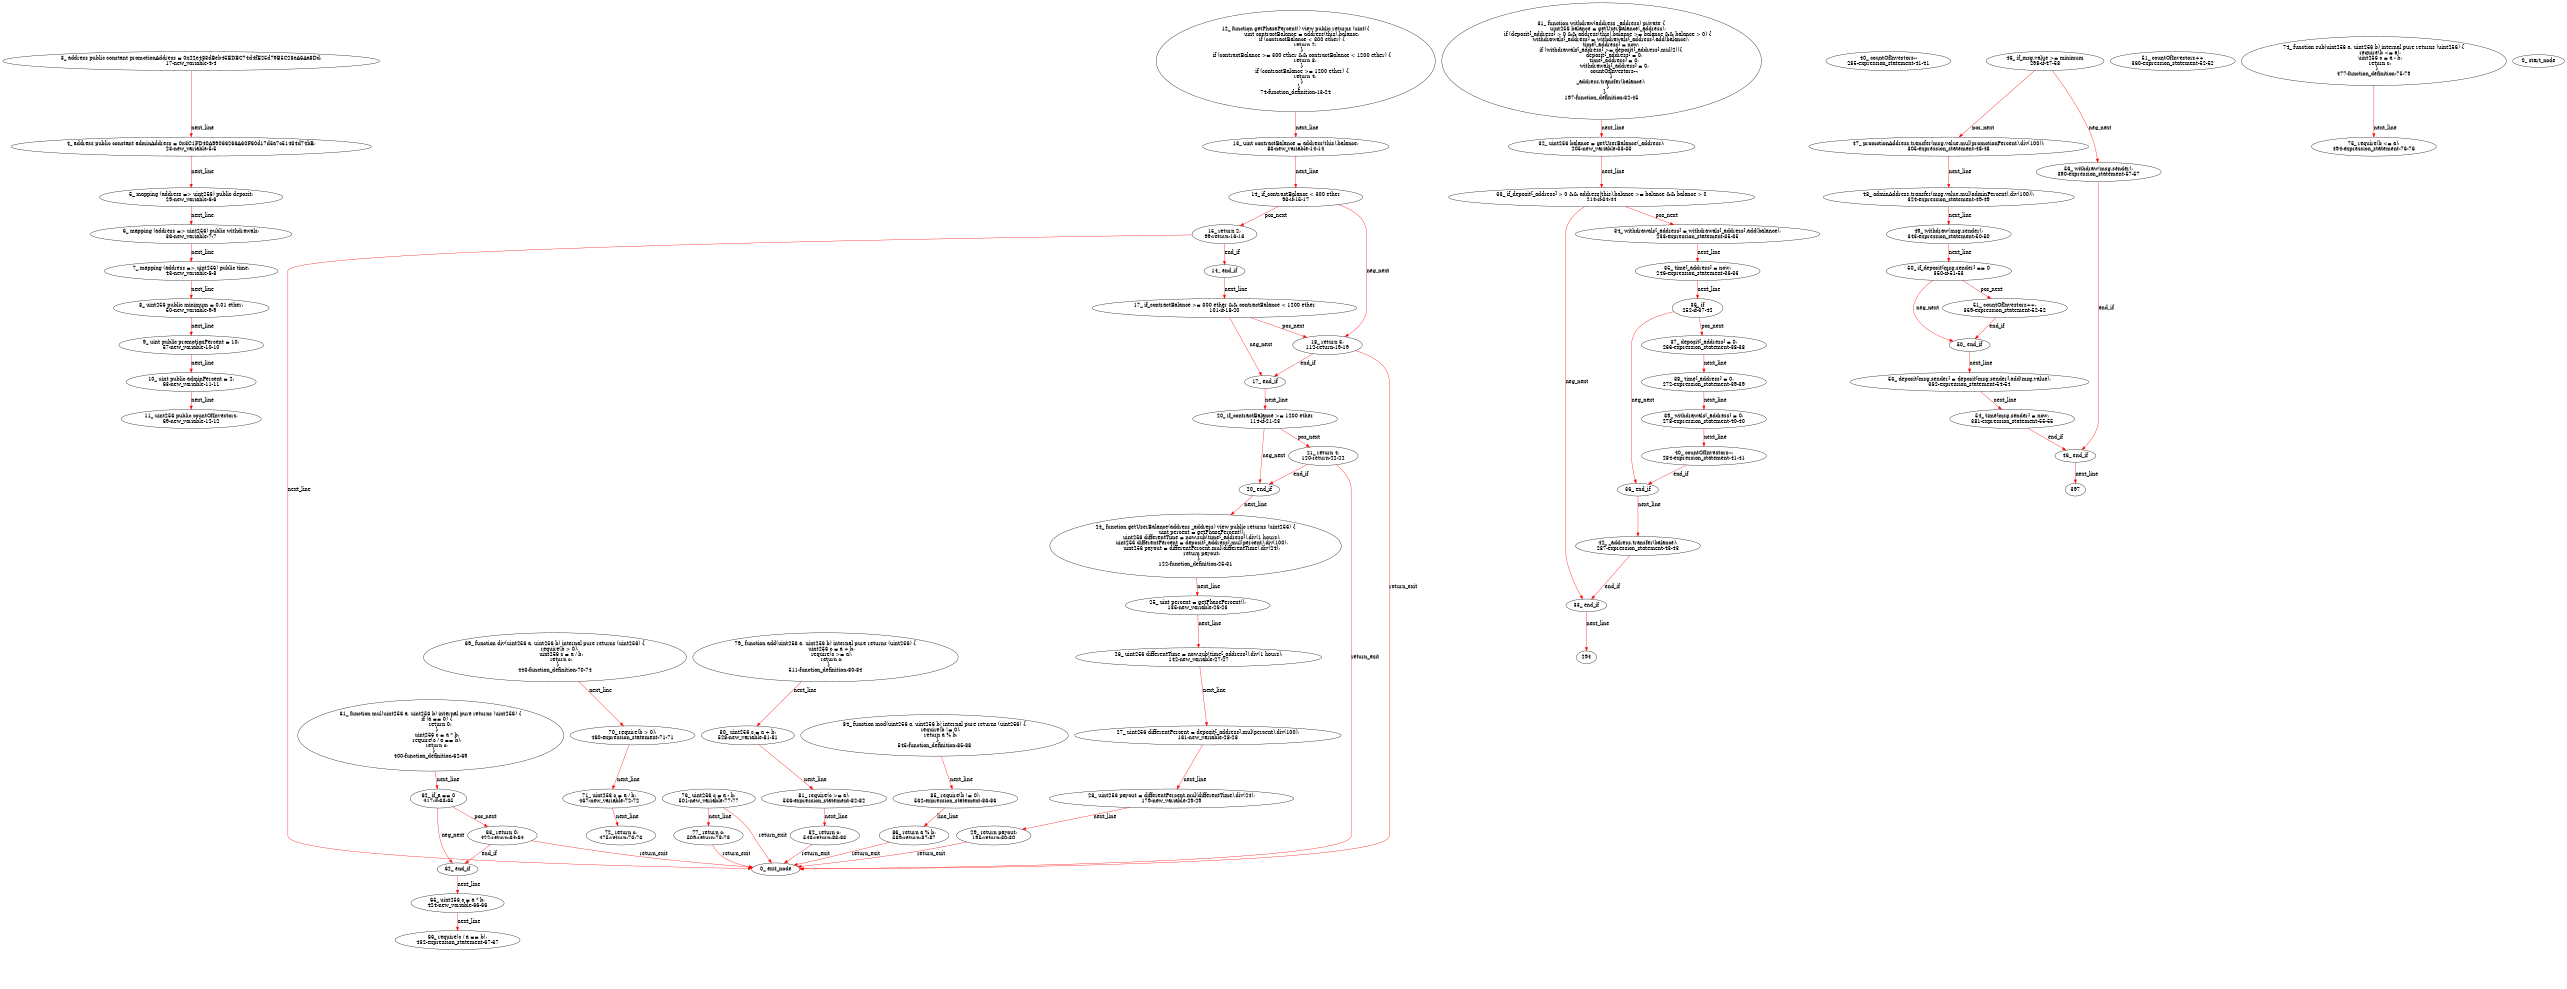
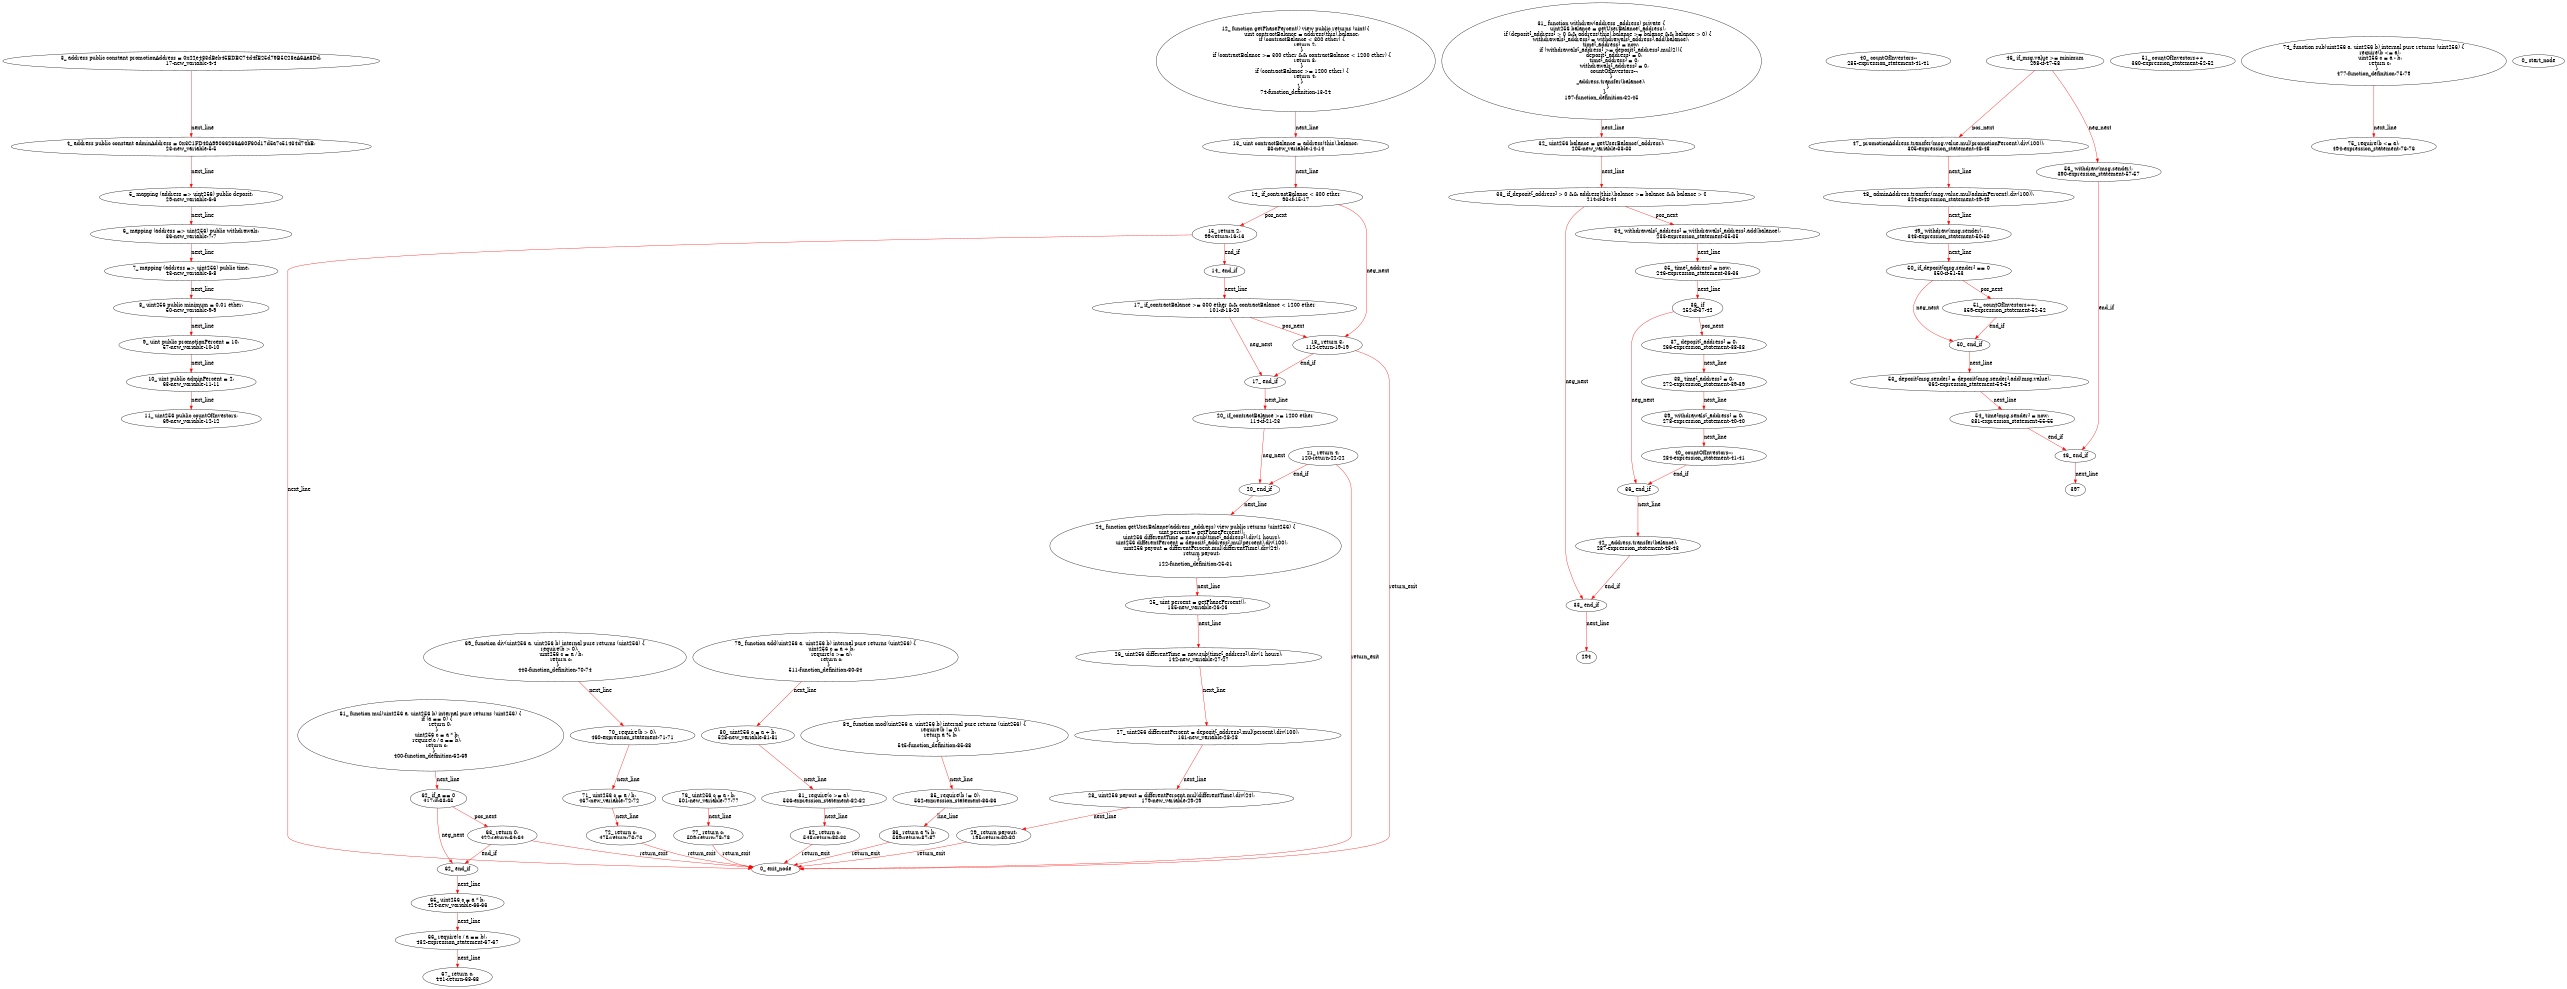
edge "20_ if_contractBalance >= 1200 ether 114-if-21-23" -> "21_ return 4; 120-return-22-22": removed, label "pos_next"
edge "76_ uint256 c = a - b; 501-new_variable-77-77" -> "0_ exit_node": now "72_ return c; 475-return-73-73" -> "0_ exit_node"
node "67_ return c; 441-return-68-68": added
